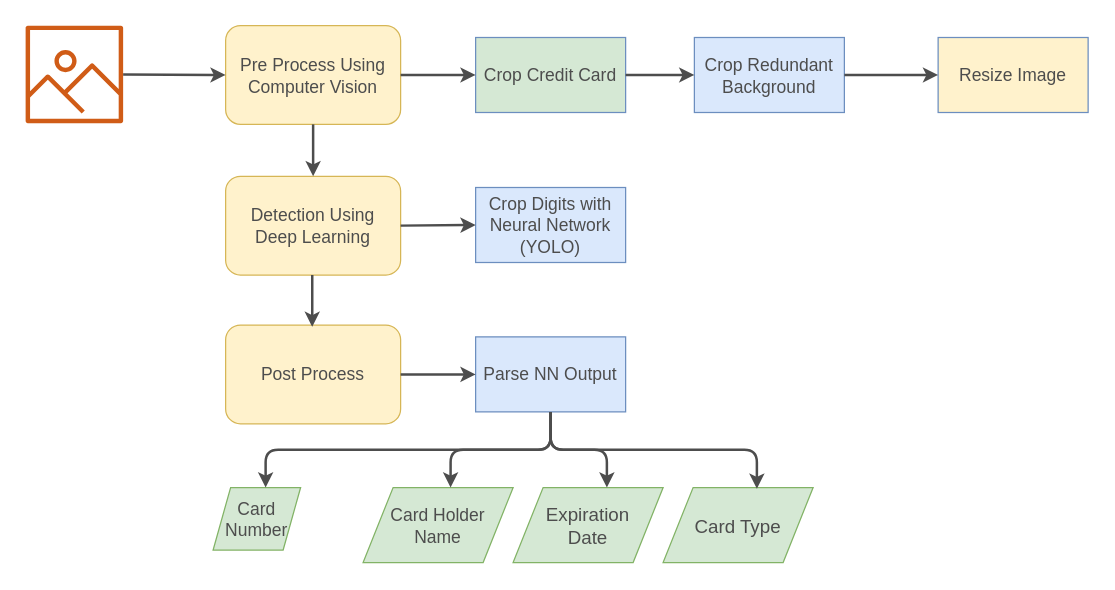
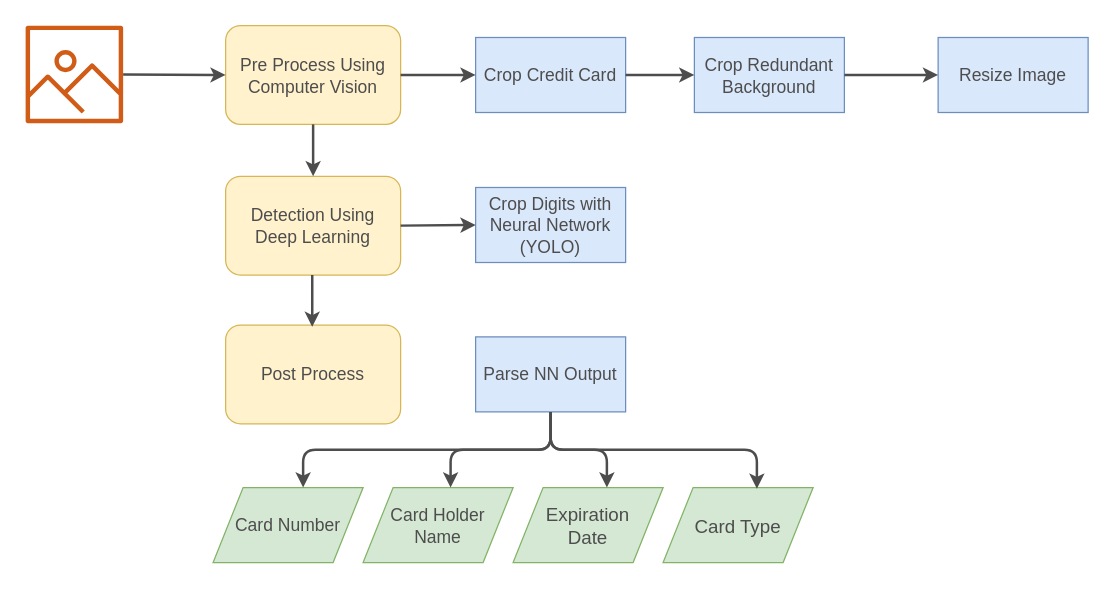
node "Crop Credit Card": fillcolor #d5e8d4 -> #dae8fc
node "Resize Image": fillcolor #fff2cc -> #dae8fc
edge "Post Process" -> "Parse NN Output": removed
node "Card Number": size 88x63 -> 150x75
